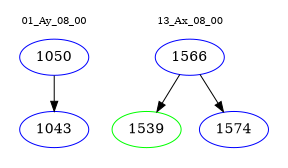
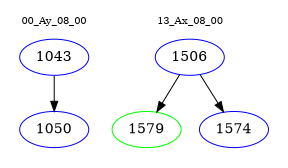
cluster "01_Ay_08_00": label "01_Ay_08_00" -> "00_Ay_08_00"
node "1566": label "1566" -> "1506"
edge "1050" -> "1043": reversed
node "1539": label "1539" -> "1579"
